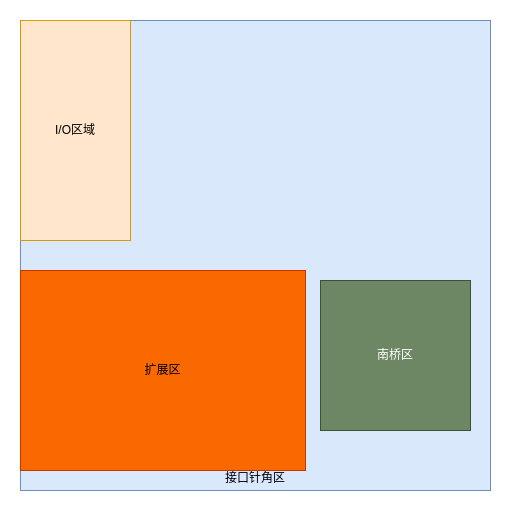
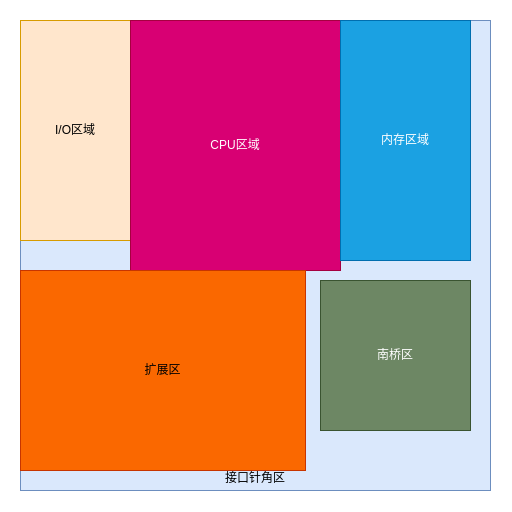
node "内存区域": added
node "CPU区域": added
